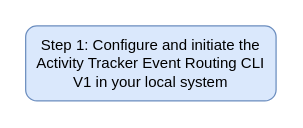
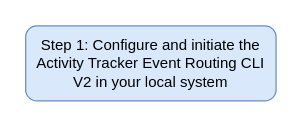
node "Step 1: Configure and initiate the Activity Tracker Event Routing CLI V1 in your local system": label "Step 1: Configure and initiate the Activity Tracker Event Routing CLI V1 in your local system" -> "Step 1: Configure and initiate the Activity Tracker Event Routing CLI V2 in your local system"
